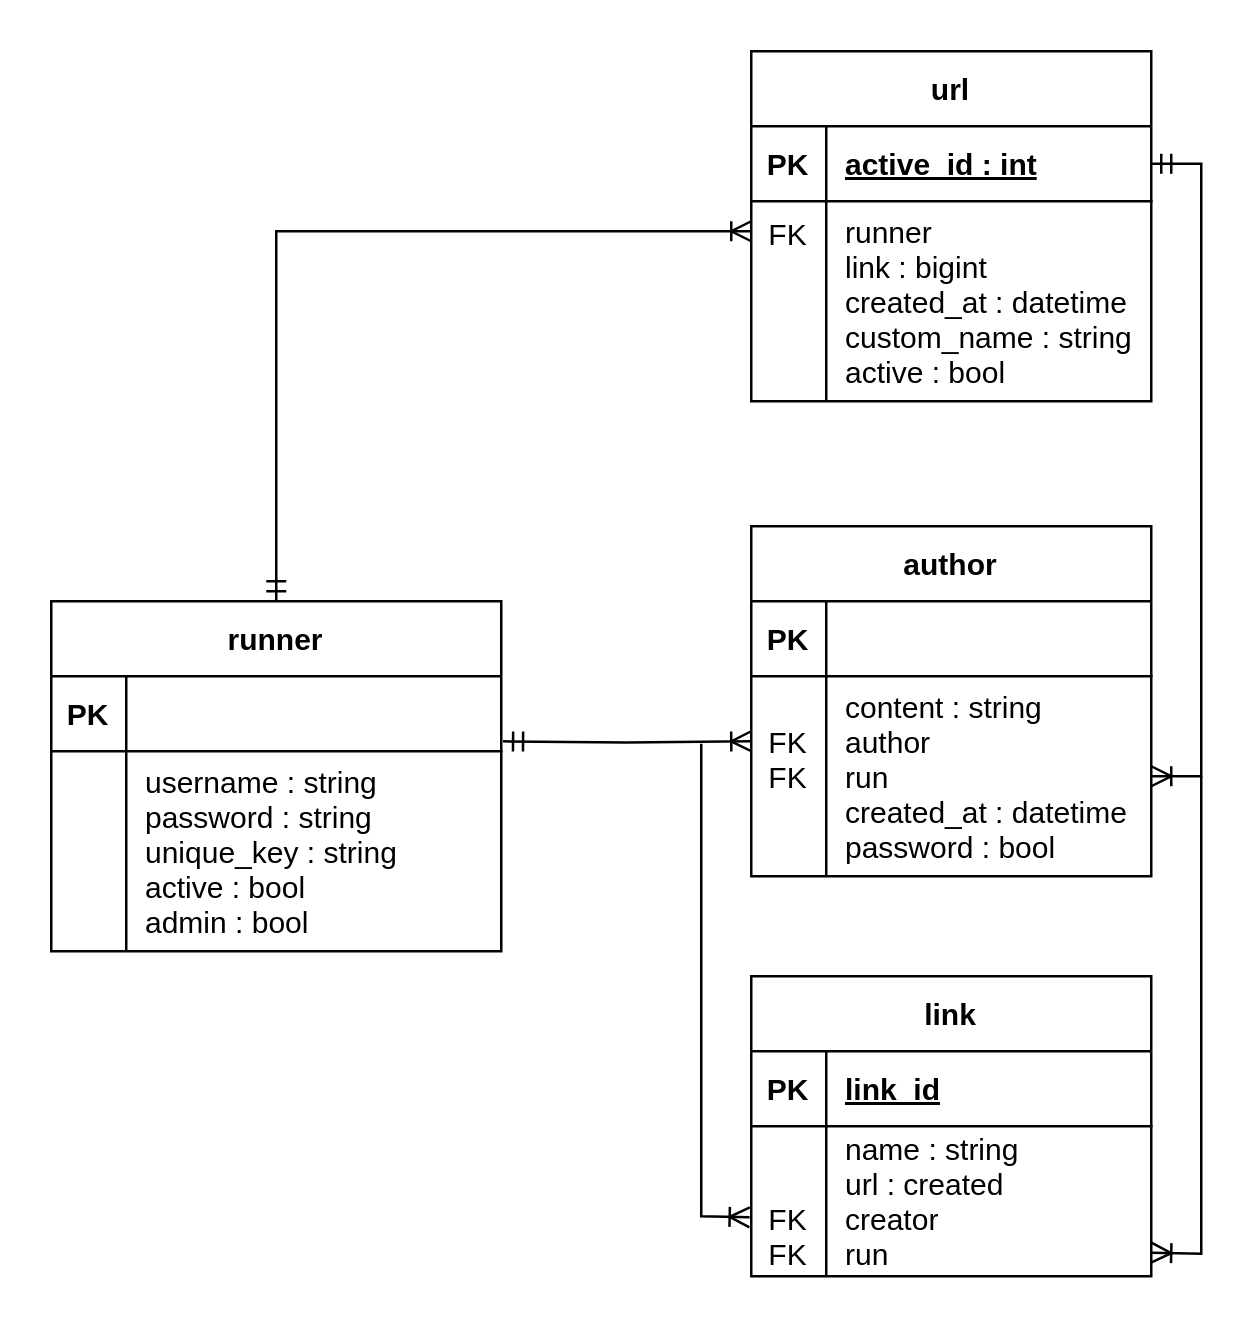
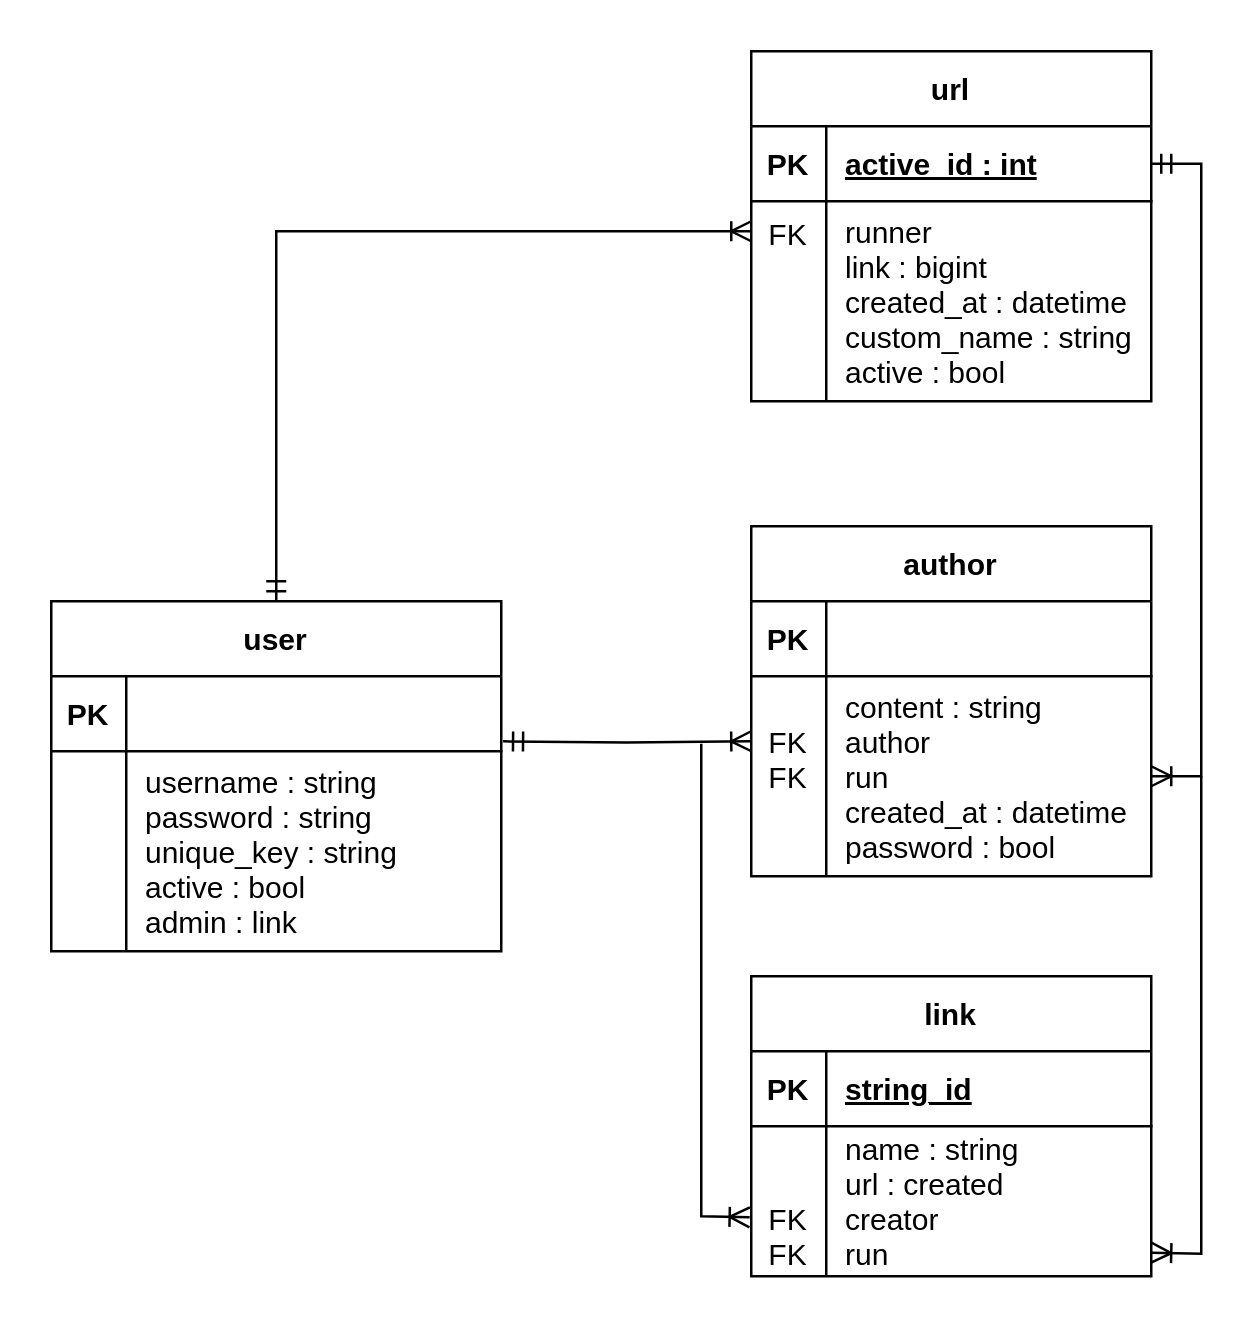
node "runner": label "runner" -> "user"
node "username : string password : string unique_key : string active : bool admin : bool": label "username : string password : string unique_key : string active : bool admin : bool" -> "username : string password : string unique_key : string active : bool admin : link"
node "link_id": label "link_id" -> "string_id"
